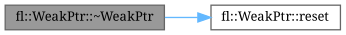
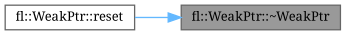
edge "fl::WeakPtr::~WeakPtr" -> "fl::WeakPtr::reset": reversed
